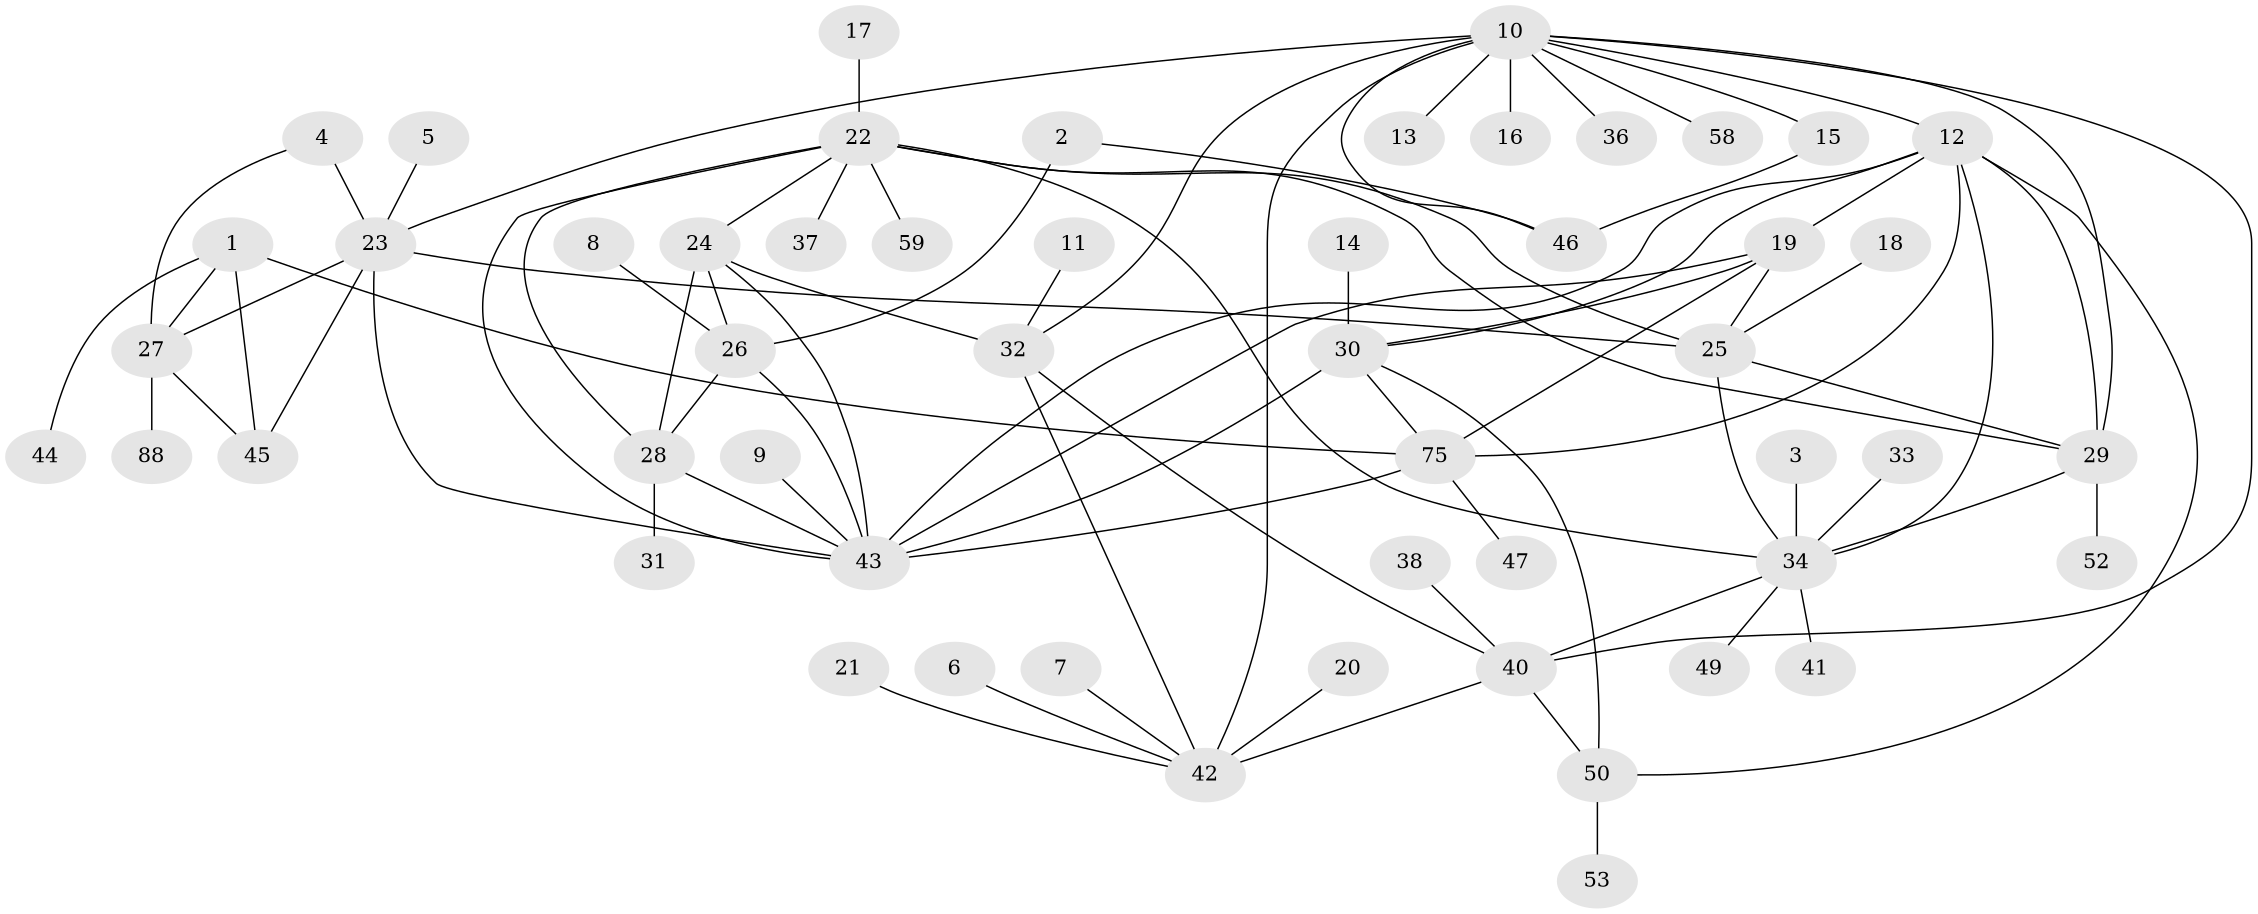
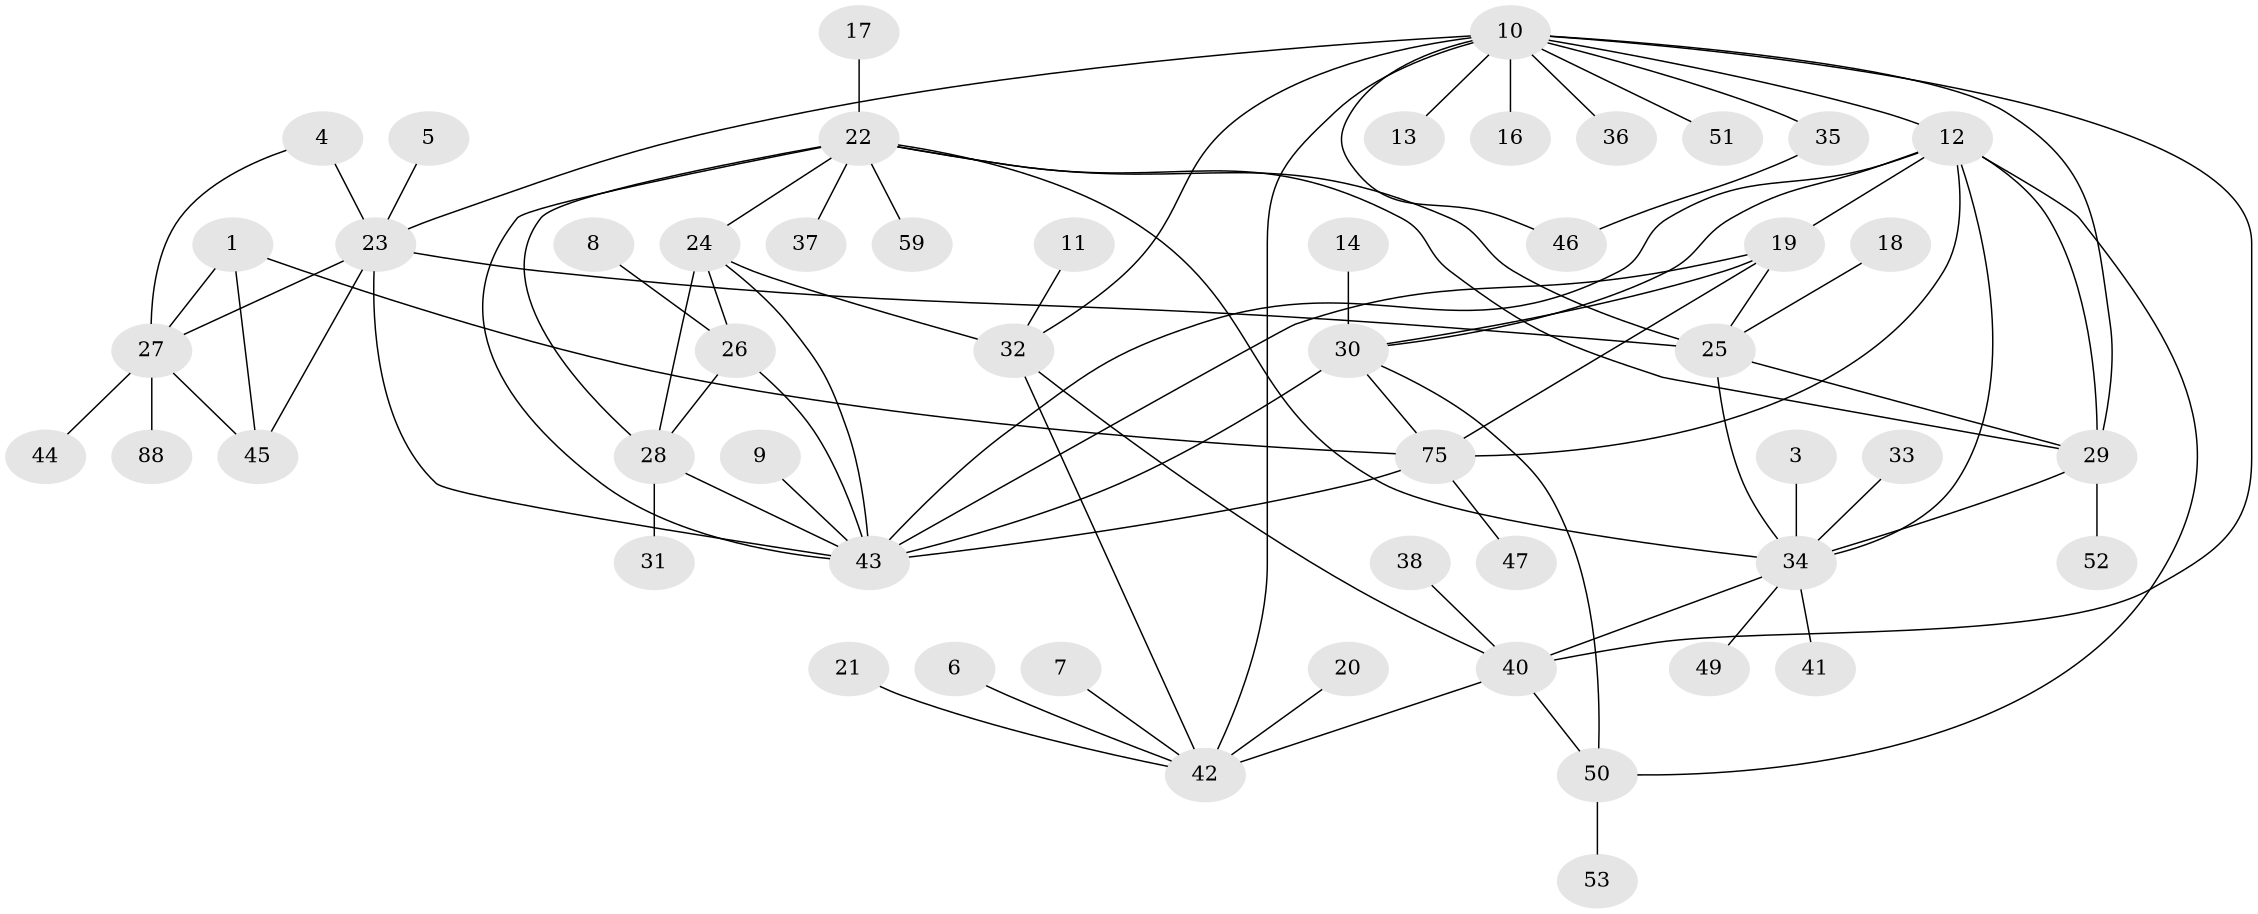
node "2": removed
node "58": label "58" -> "51"
node "15": label "15" -> "35"
edge "1" -- "44": now "27" -- "44"
